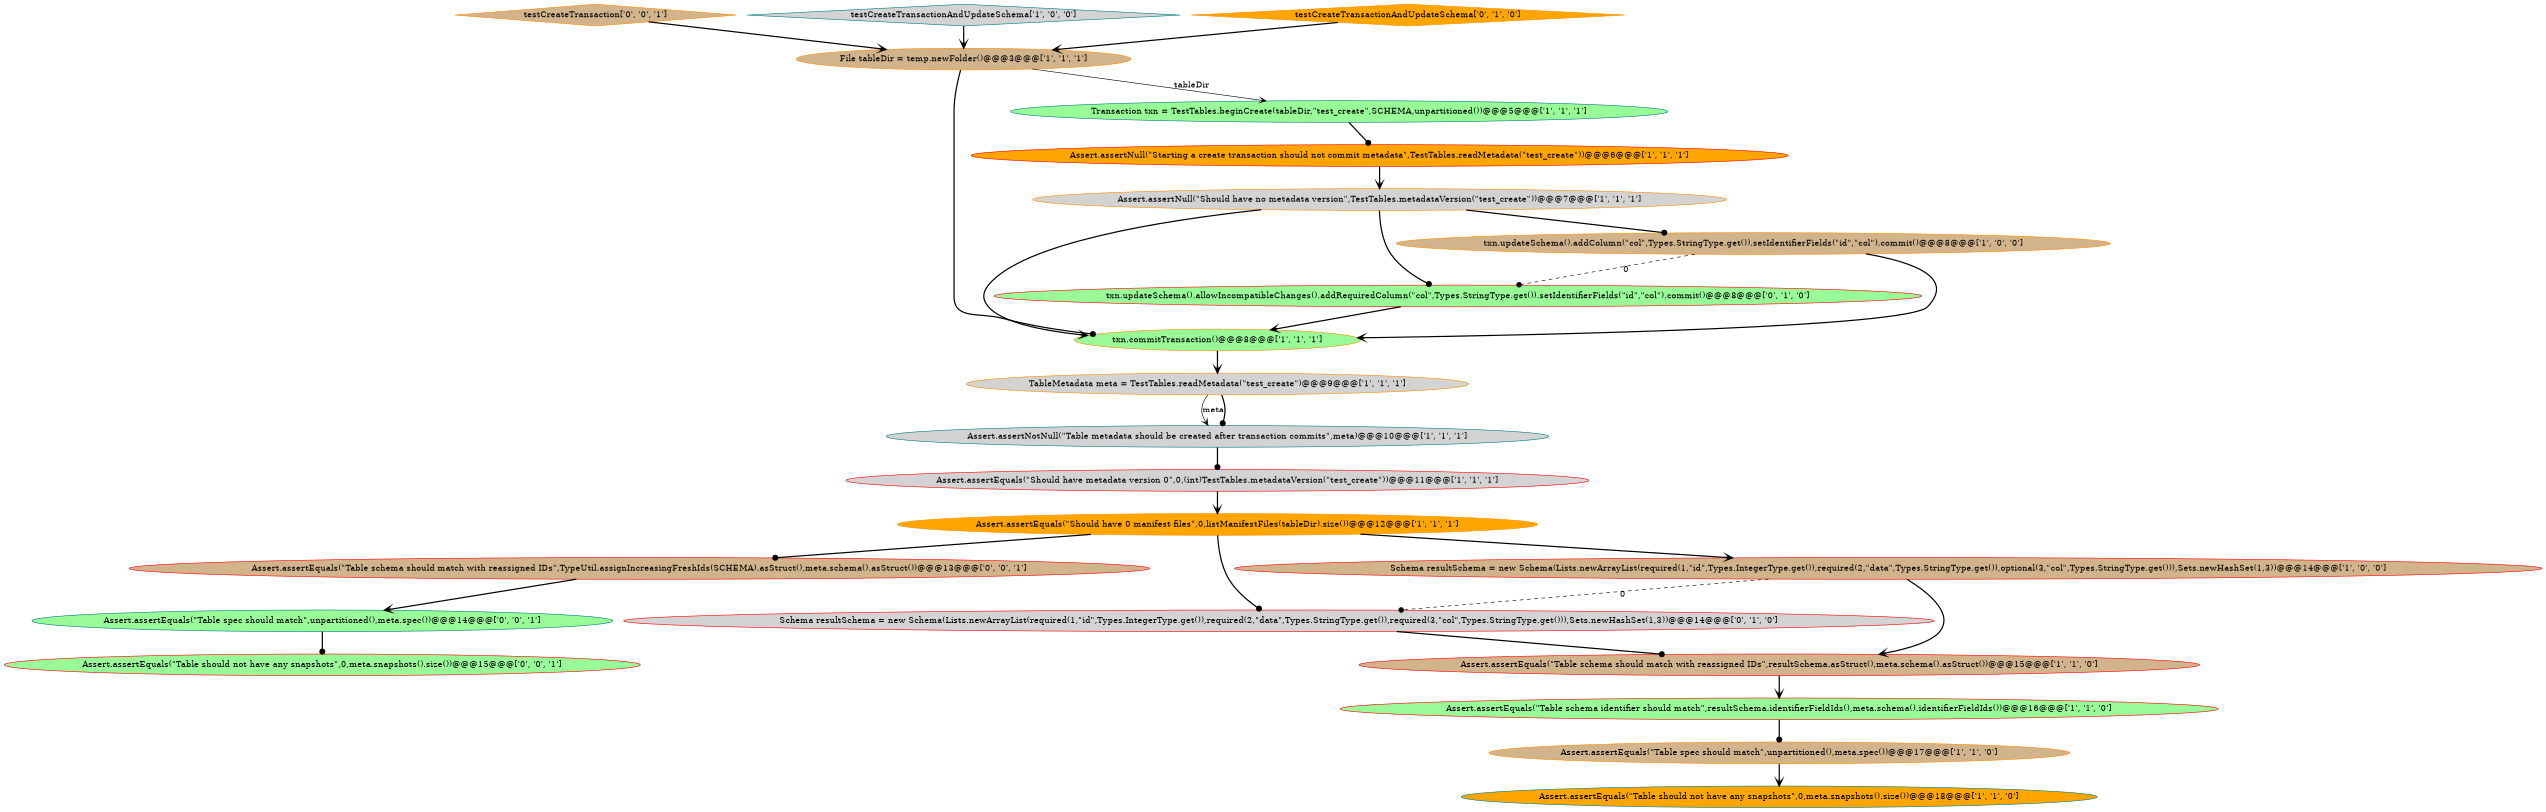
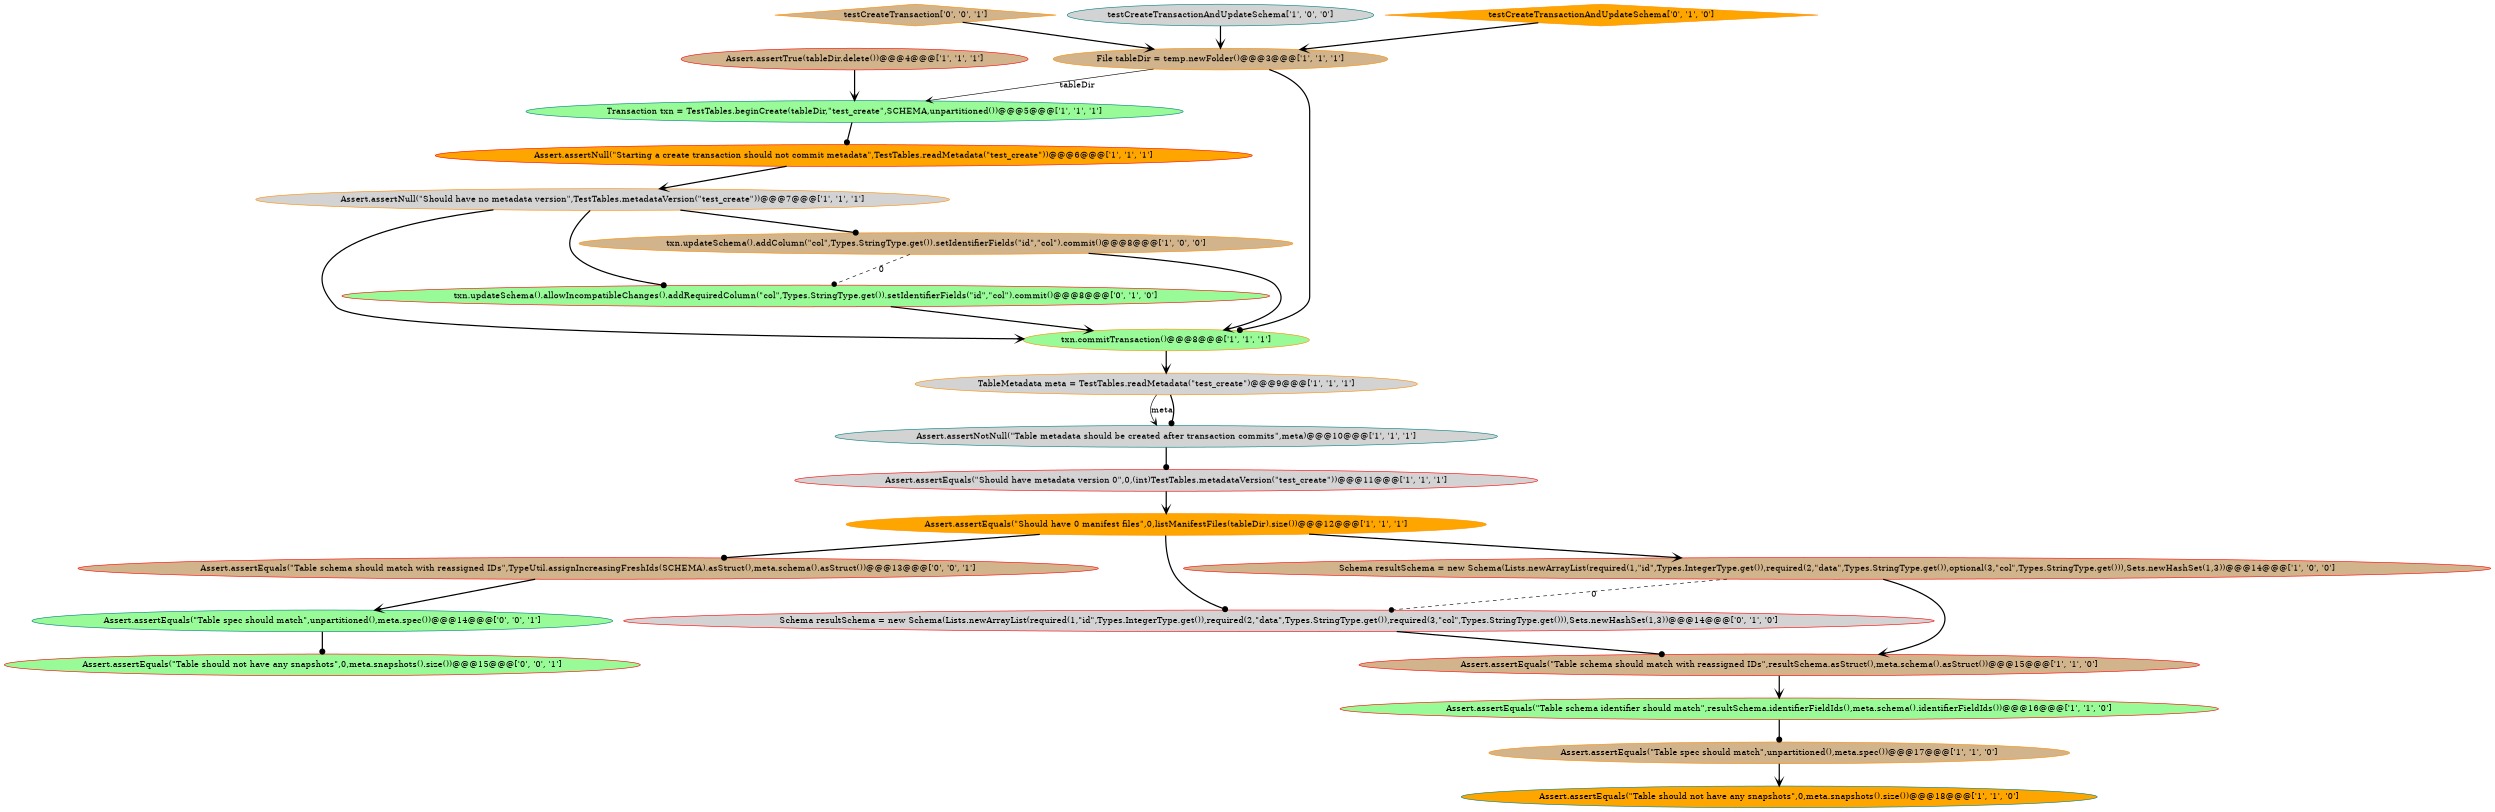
node "testCreateTransactionAndUpdateSchema['1', '0', '0']": shape diamond -> ellipse
node "Assert.assertTrue(tableDir.delete())@@@4@@@['1', '1', '1']": added
